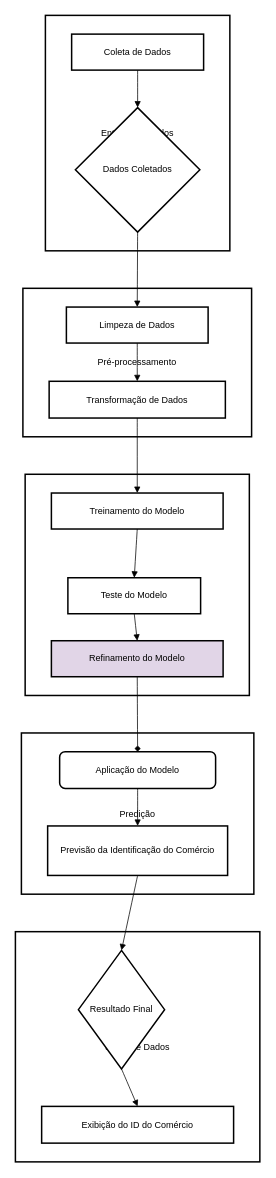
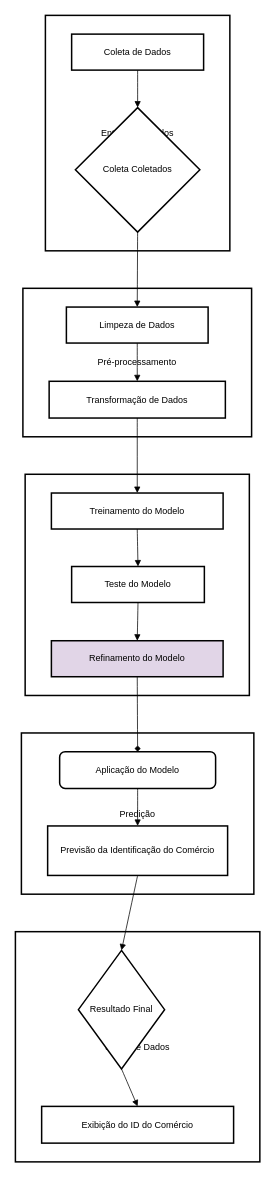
node "Dados Coletados": label "Dados Coletados" -> "Coleta Coletados"
node "Teste do Modelo": moved (134, 596) -> (138, 585)
